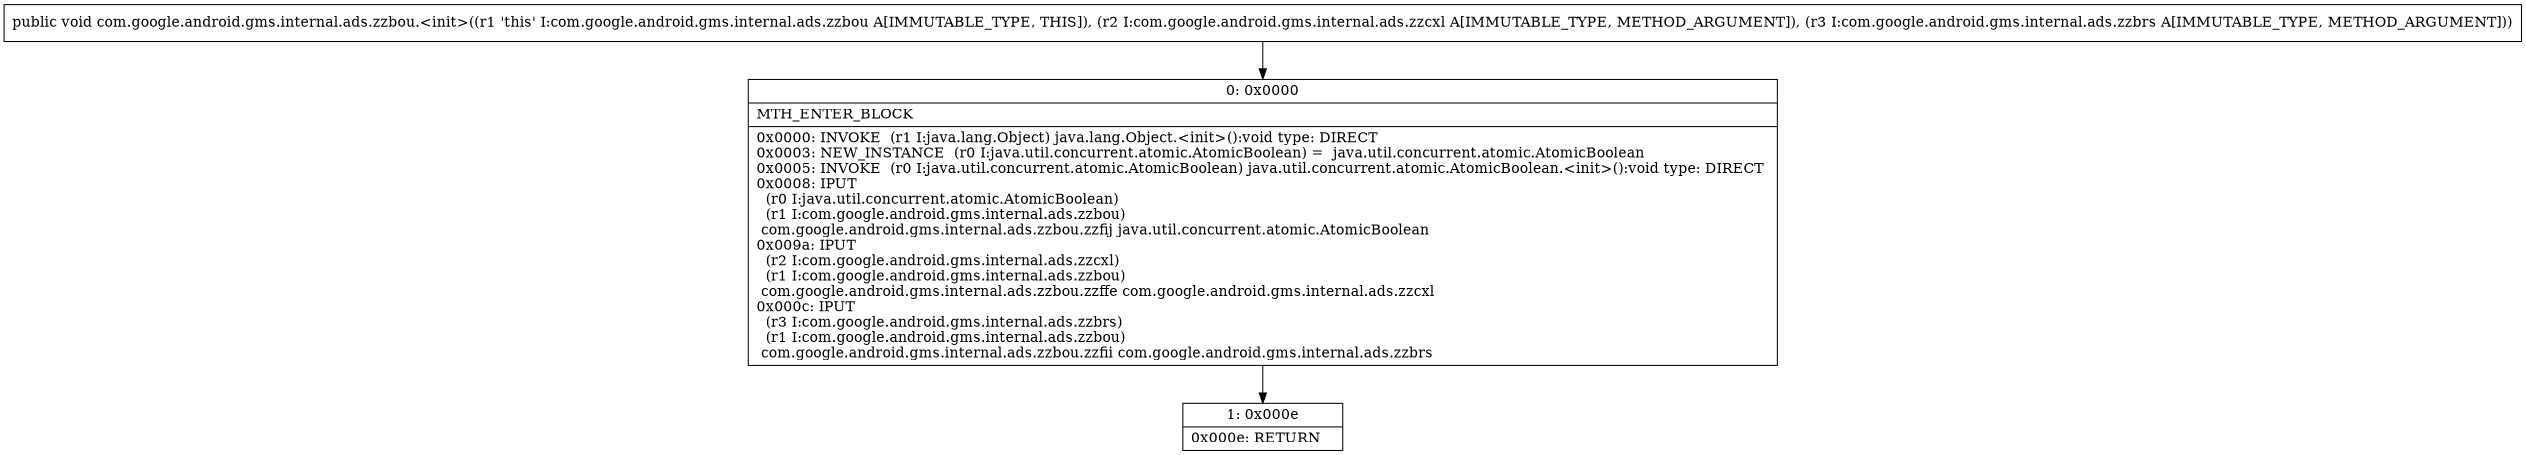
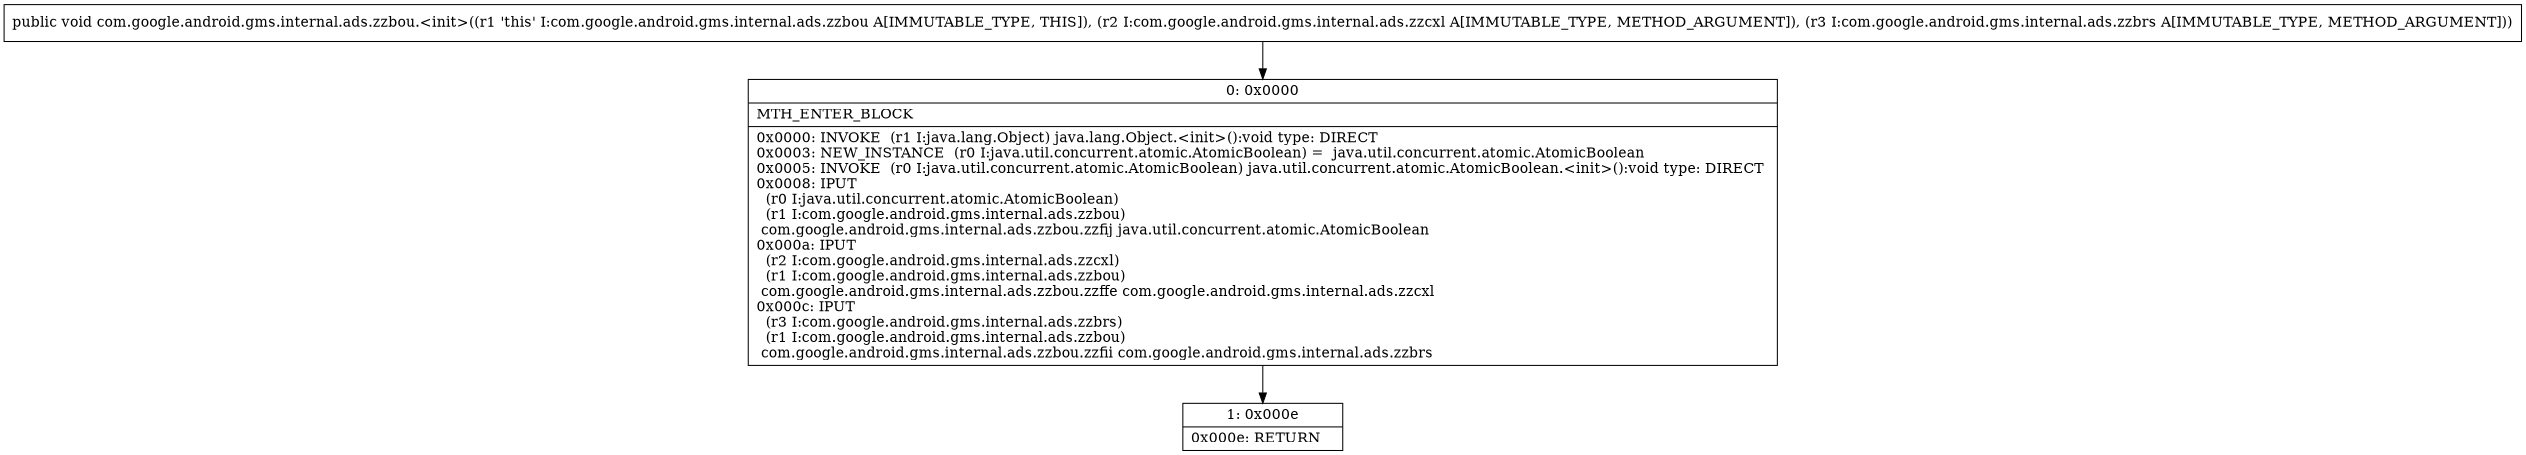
node "0: 0x0000": text "0x009a: IPUT" -> "0x000a: IPUT"
